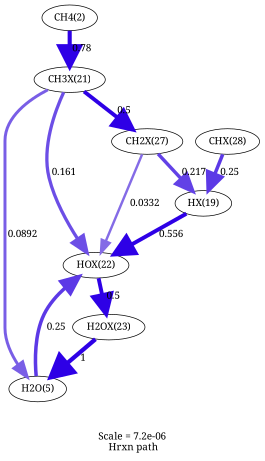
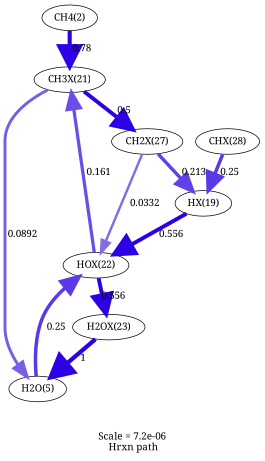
edge "CH3X(21)" -> "HOX(22)": reversed
edge "CH2X(27)" -> "HX(19)": label " 0.217" -> " 0.213"
edge "HOX(22)" -> "H2OX(23)": label " 0.5" -> " 0.556"
